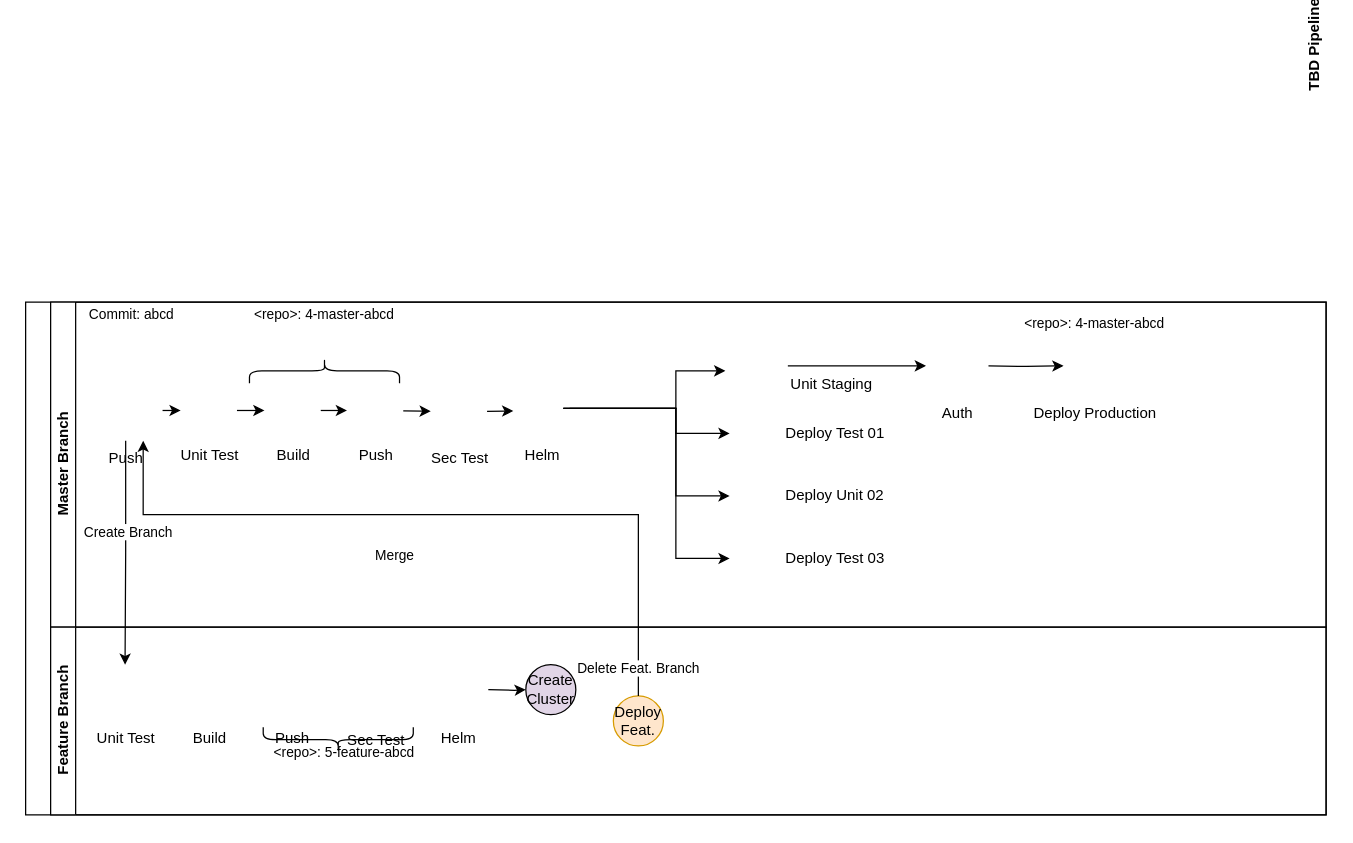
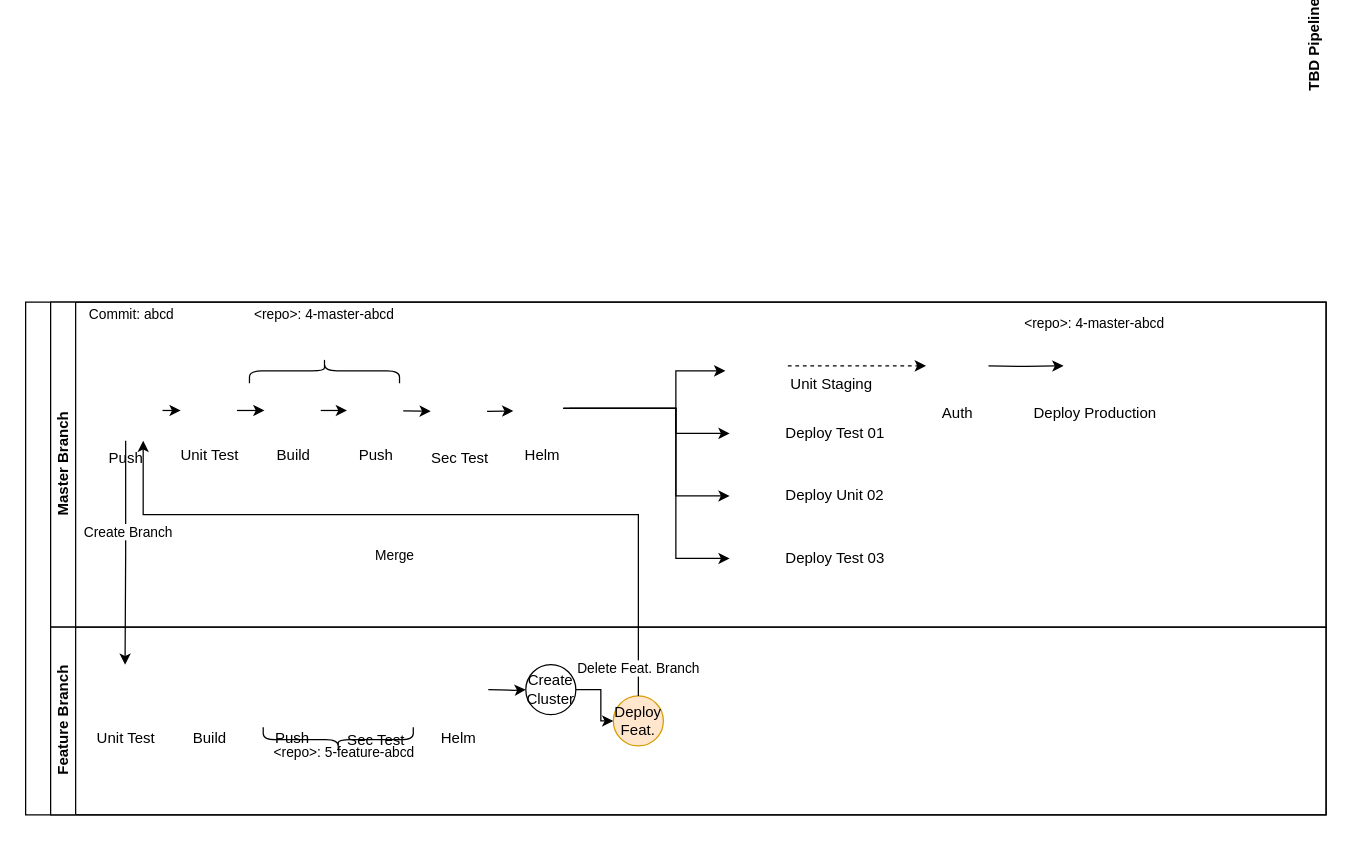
edge "Unit Staging" -> "Auth": style solid -> dashed
node "Create Cluster": fillcolor #e1d5e7 -> #ffffff
edge "Create Cluster" -> "Deploy Feat.": added
